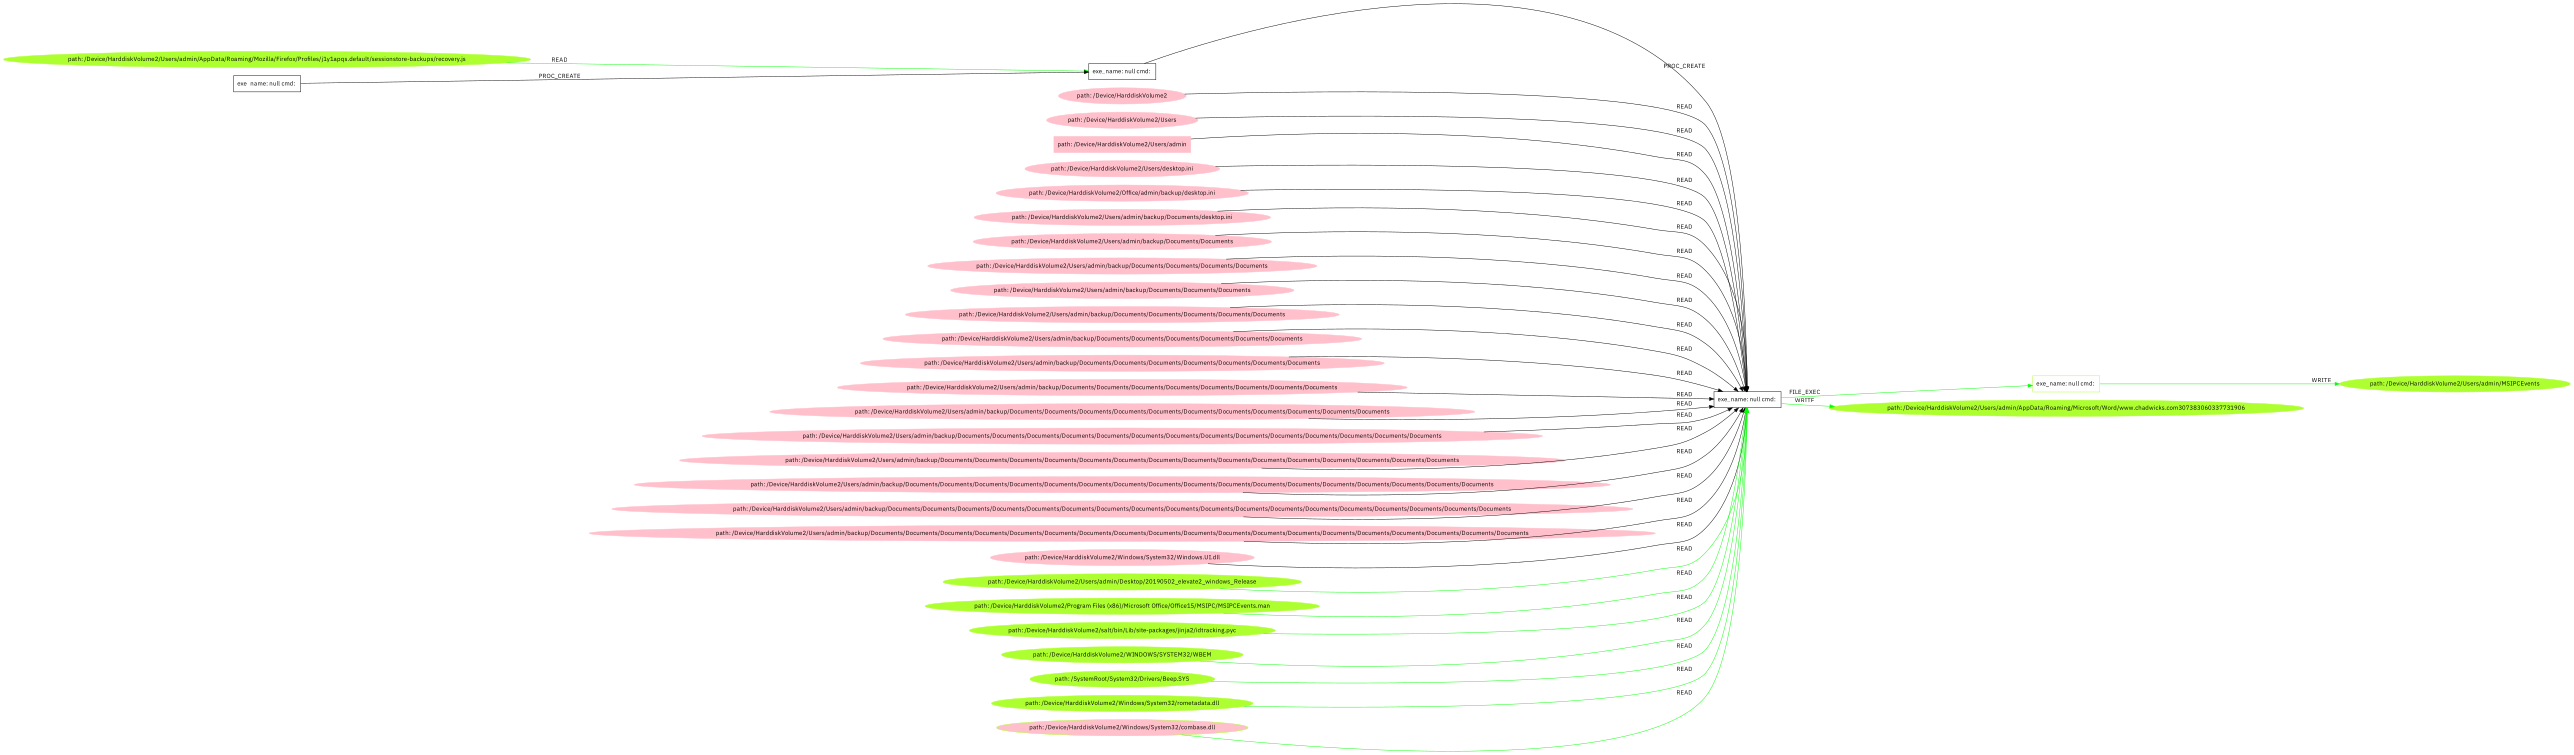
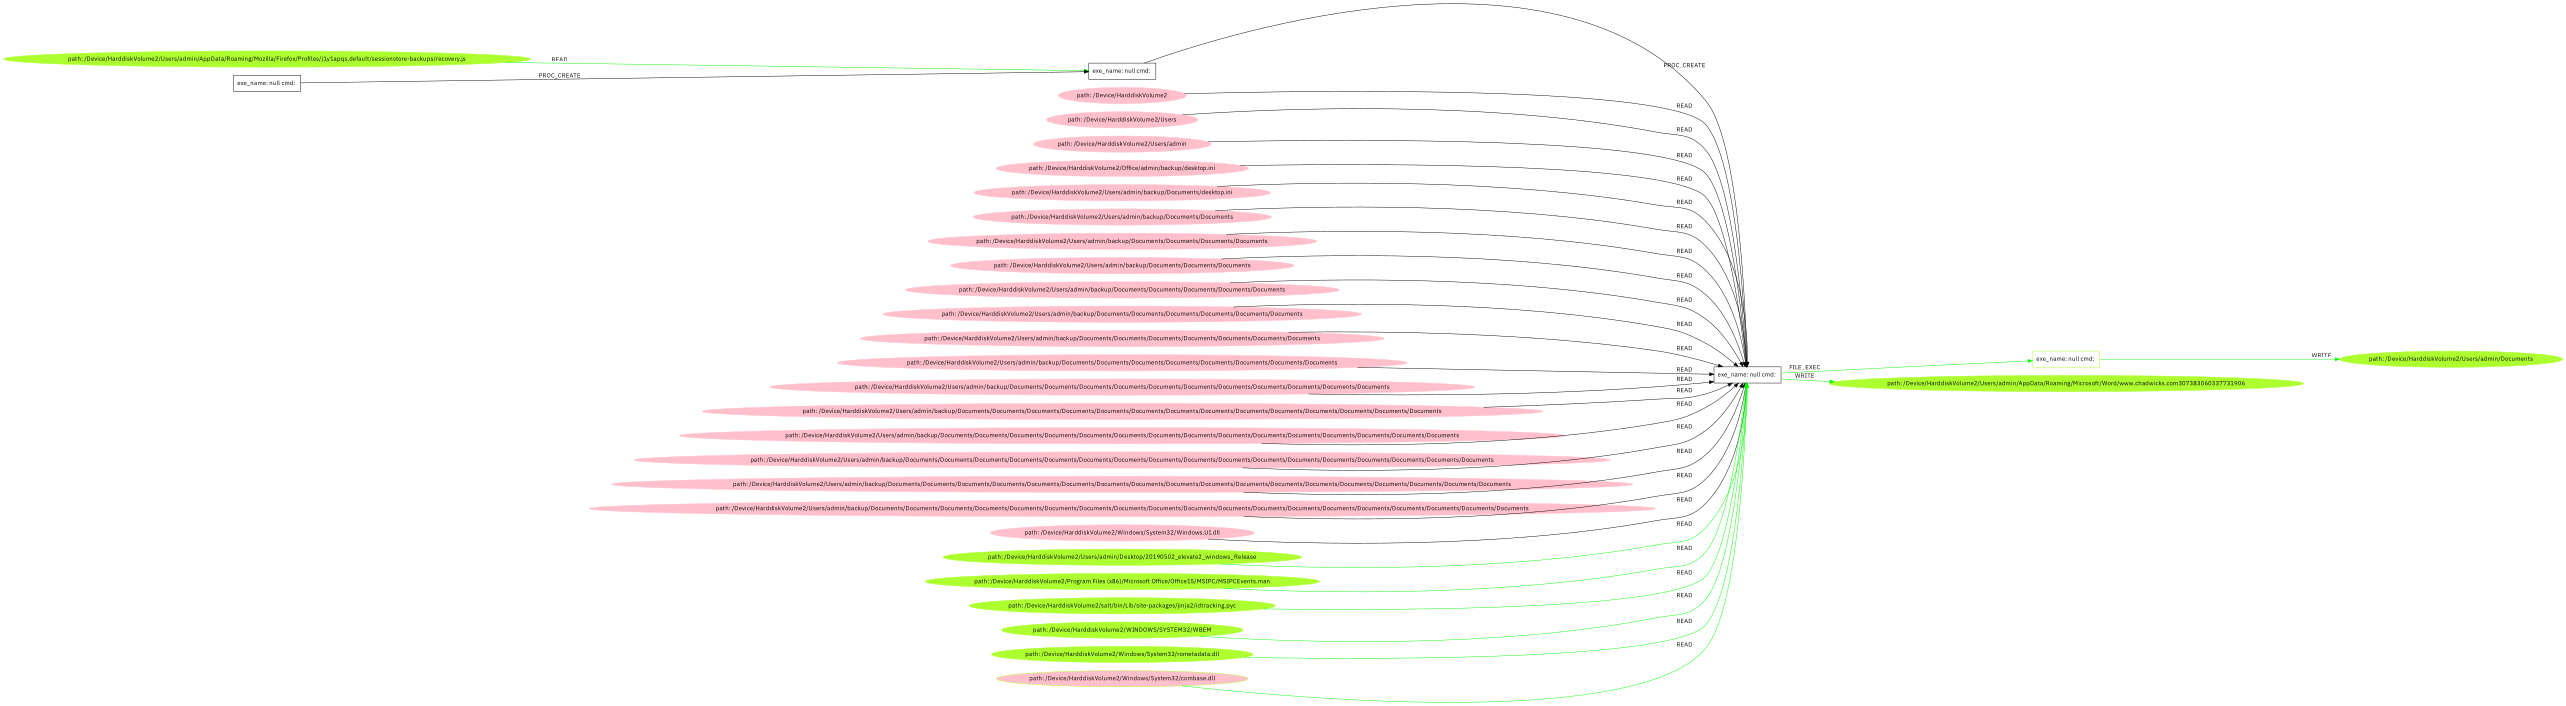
node "path: /Device/HarddiskVolume2/Users/admin": shape box -> ellipse
node "path: /Device/HarddiskVolume2/Users/desktop.ini": removed
node "path: /Device/HarddiskVolume2/Users/admin/MSIPCEvents": label "path: /Device/HarddiskVolume2/Users/admin/MSIPCEvents" -> "path: /Device/HarddiskVolume2/Users/admin/Documents"
node "path: /SystemRoot/System32/Drivers/Beep.SYS": removed
